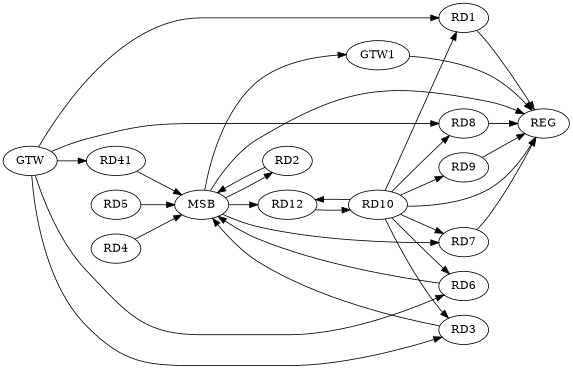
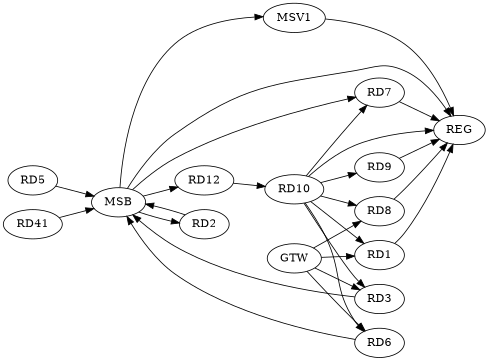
node "GTW1": label "GTW1" -> "MSV1"
edge "GTW" -> "RD41": removed
edge "RD10" -> "RD12": removed
node "RD4": removed
